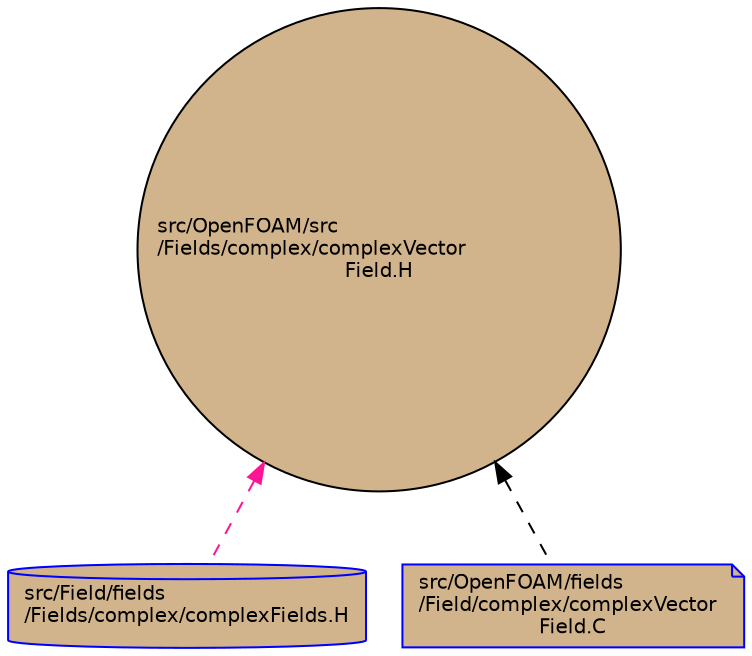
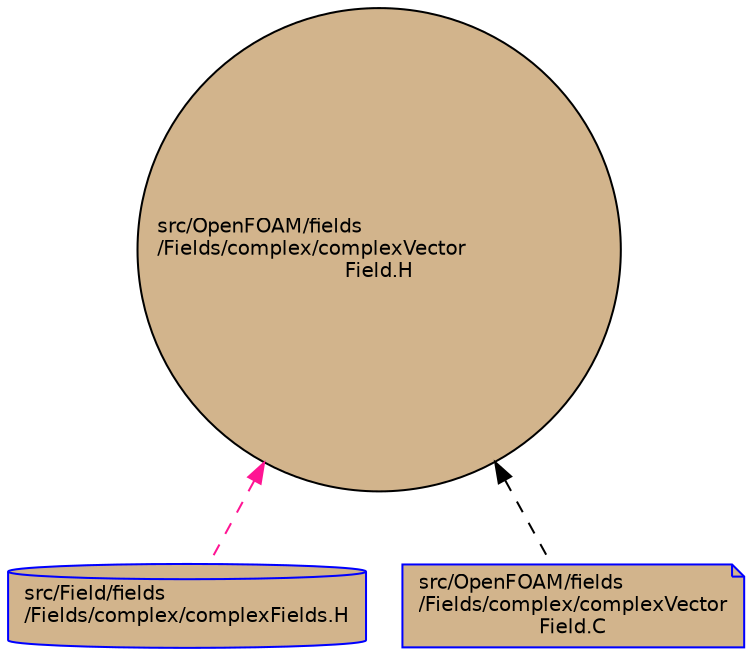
node "src/OpenFOAM/src /Fields/complex/complexVector Field.H": label "src/OpenFOAM/src /Fields/complex/complexVector Field.H" -> "src/OpenFOAM/fields /Fields/complex/complexVector Field.H"
node "src/OpenFOAM/fields /Field/complex/complexVector Field.C": label "src/OpenFOAM/fields /Field/complex/complexVector Field.C" -> "src/OpenFOAM/fields /Fields/complex/complexVector Field.C"
